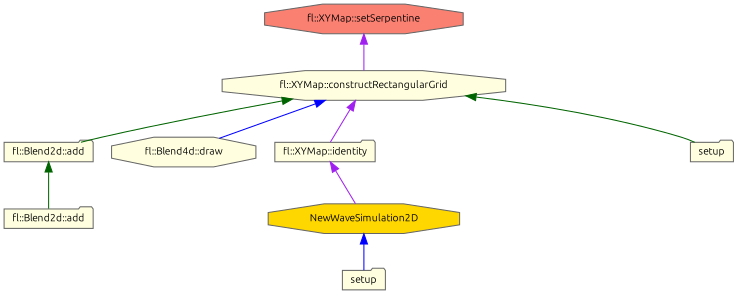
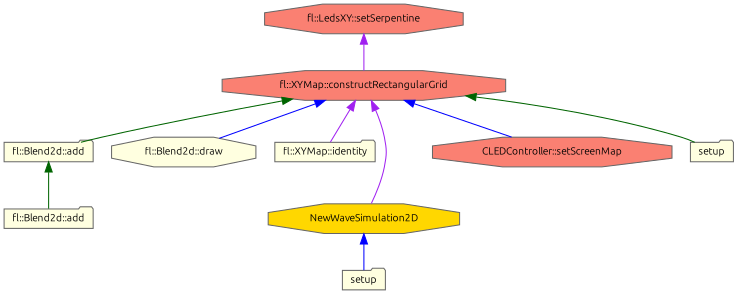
node "fl::XYMap::setSerpentine": label "fl::XYMap::setSerpentine" -> "fl::LedsXY::setSerpentine"
node "fl::XYMap::constructRectangularGrid": fillcolor lightyellow -> salmon
node "fl::Blend4d::draw": label "fl::Blend4d::draw" -> "fl::Blend2d::draw"
node "CLEDController::setScreenMap": added
edge "NewWaveSimulation2D" -> "fl::XYMap::identity": now "NewWaveSimulation2D" -> "fl::XYMap::constructRectangularGrid"
